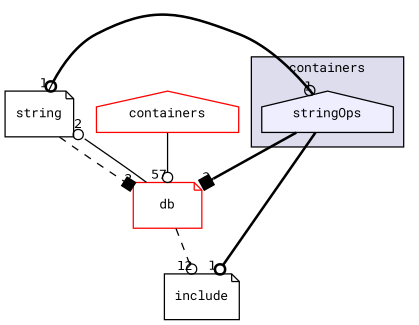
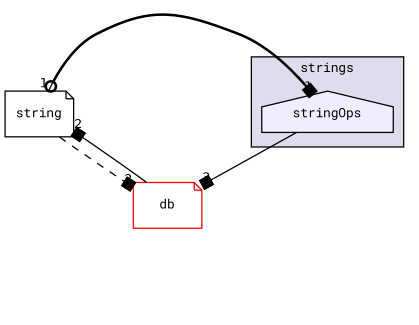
edge "string" -> "stringOps": arrowhead odot -> box
cluster "containers": label "containers" -> "strings"
node "containers": removed
edge "stringOps" -> "db": style bold -> solid
edge "db" -> "string": arrowhead odot -> box
node "include": removed
